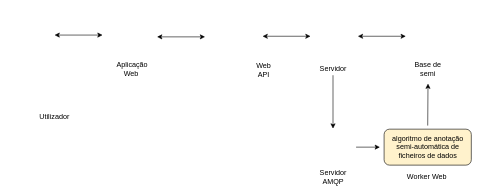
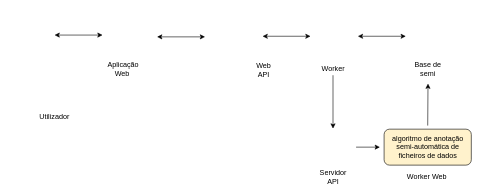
node "Aplicação Web": moved (131, 69) -> (122, 69)
node "Servidor": label "Servidor" -> "Worker"
node "Servidor AMQP": label "Servidor AMQP" -> "Servidor API"
